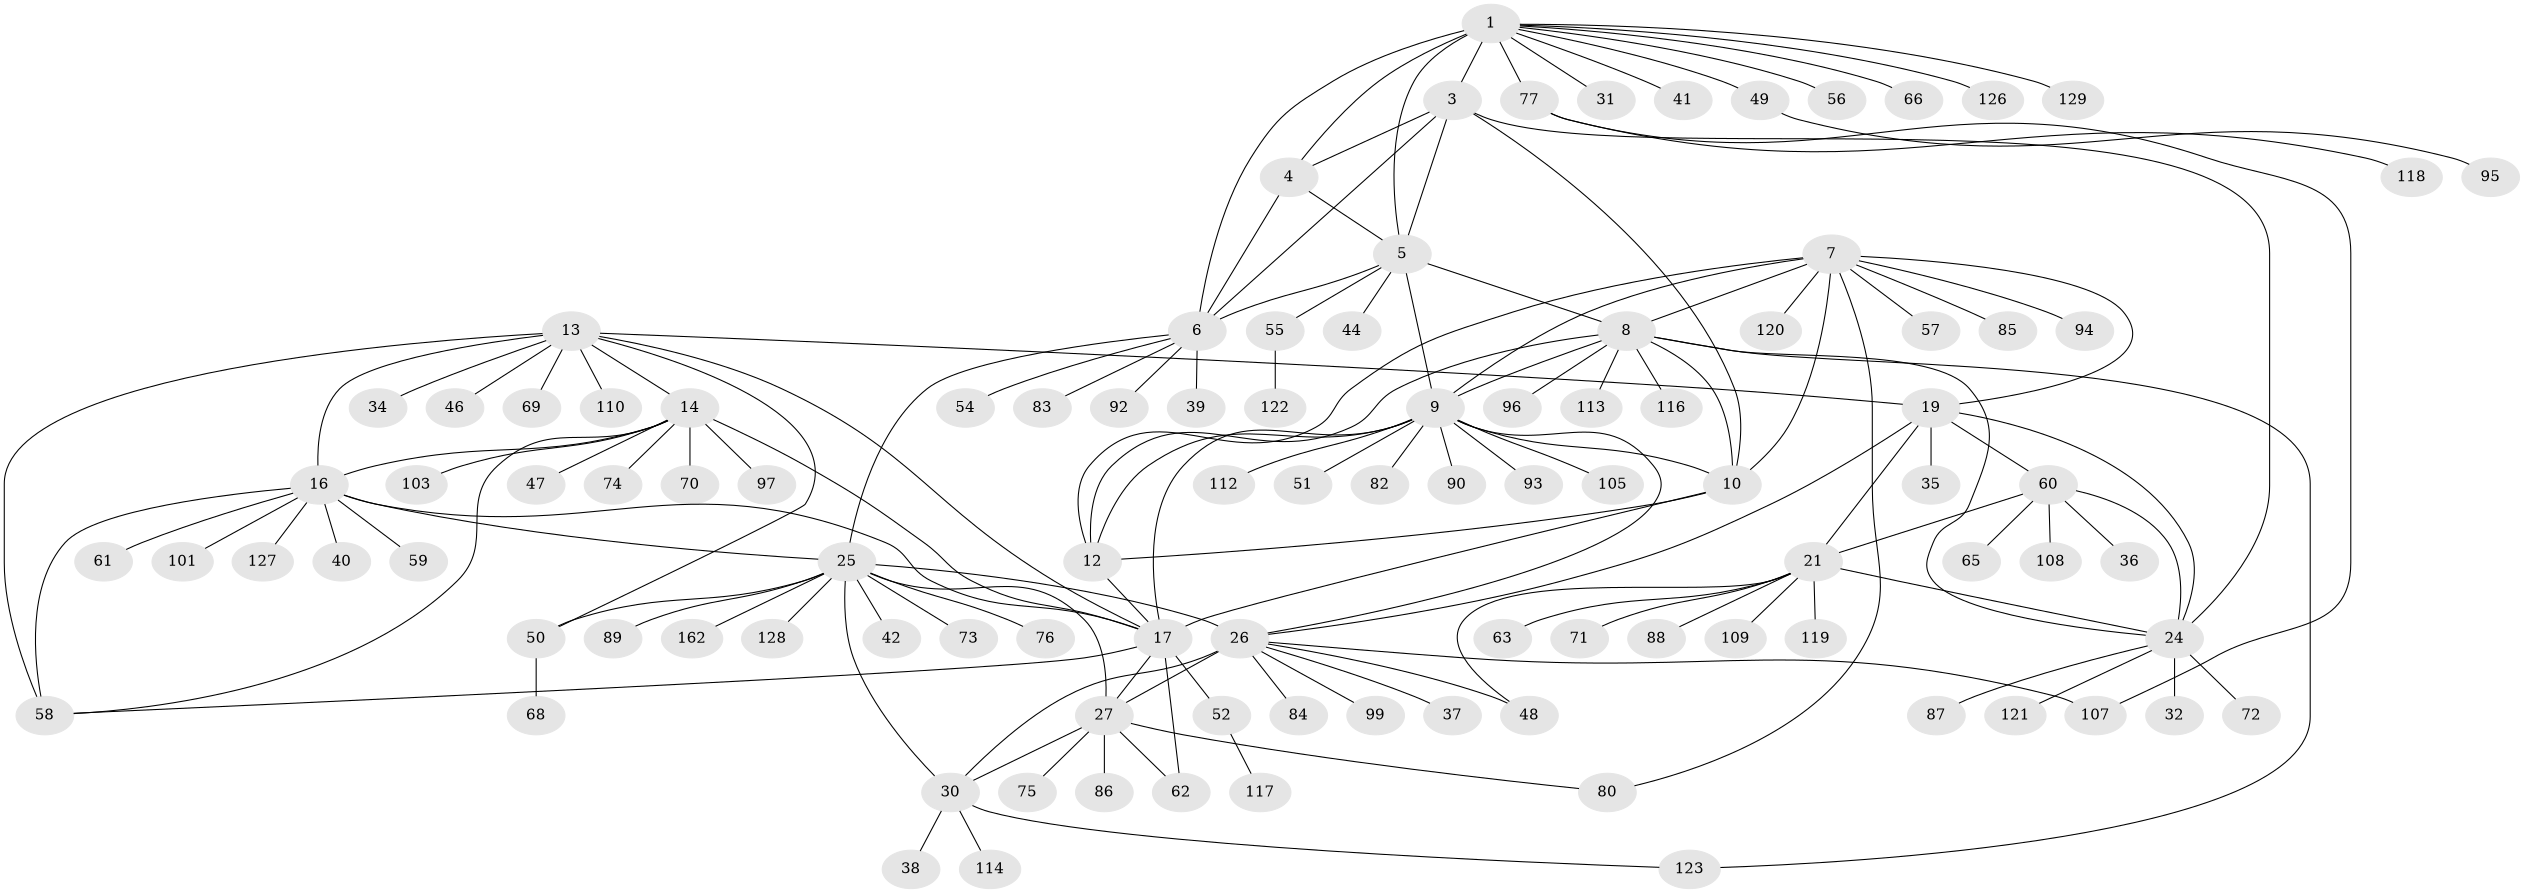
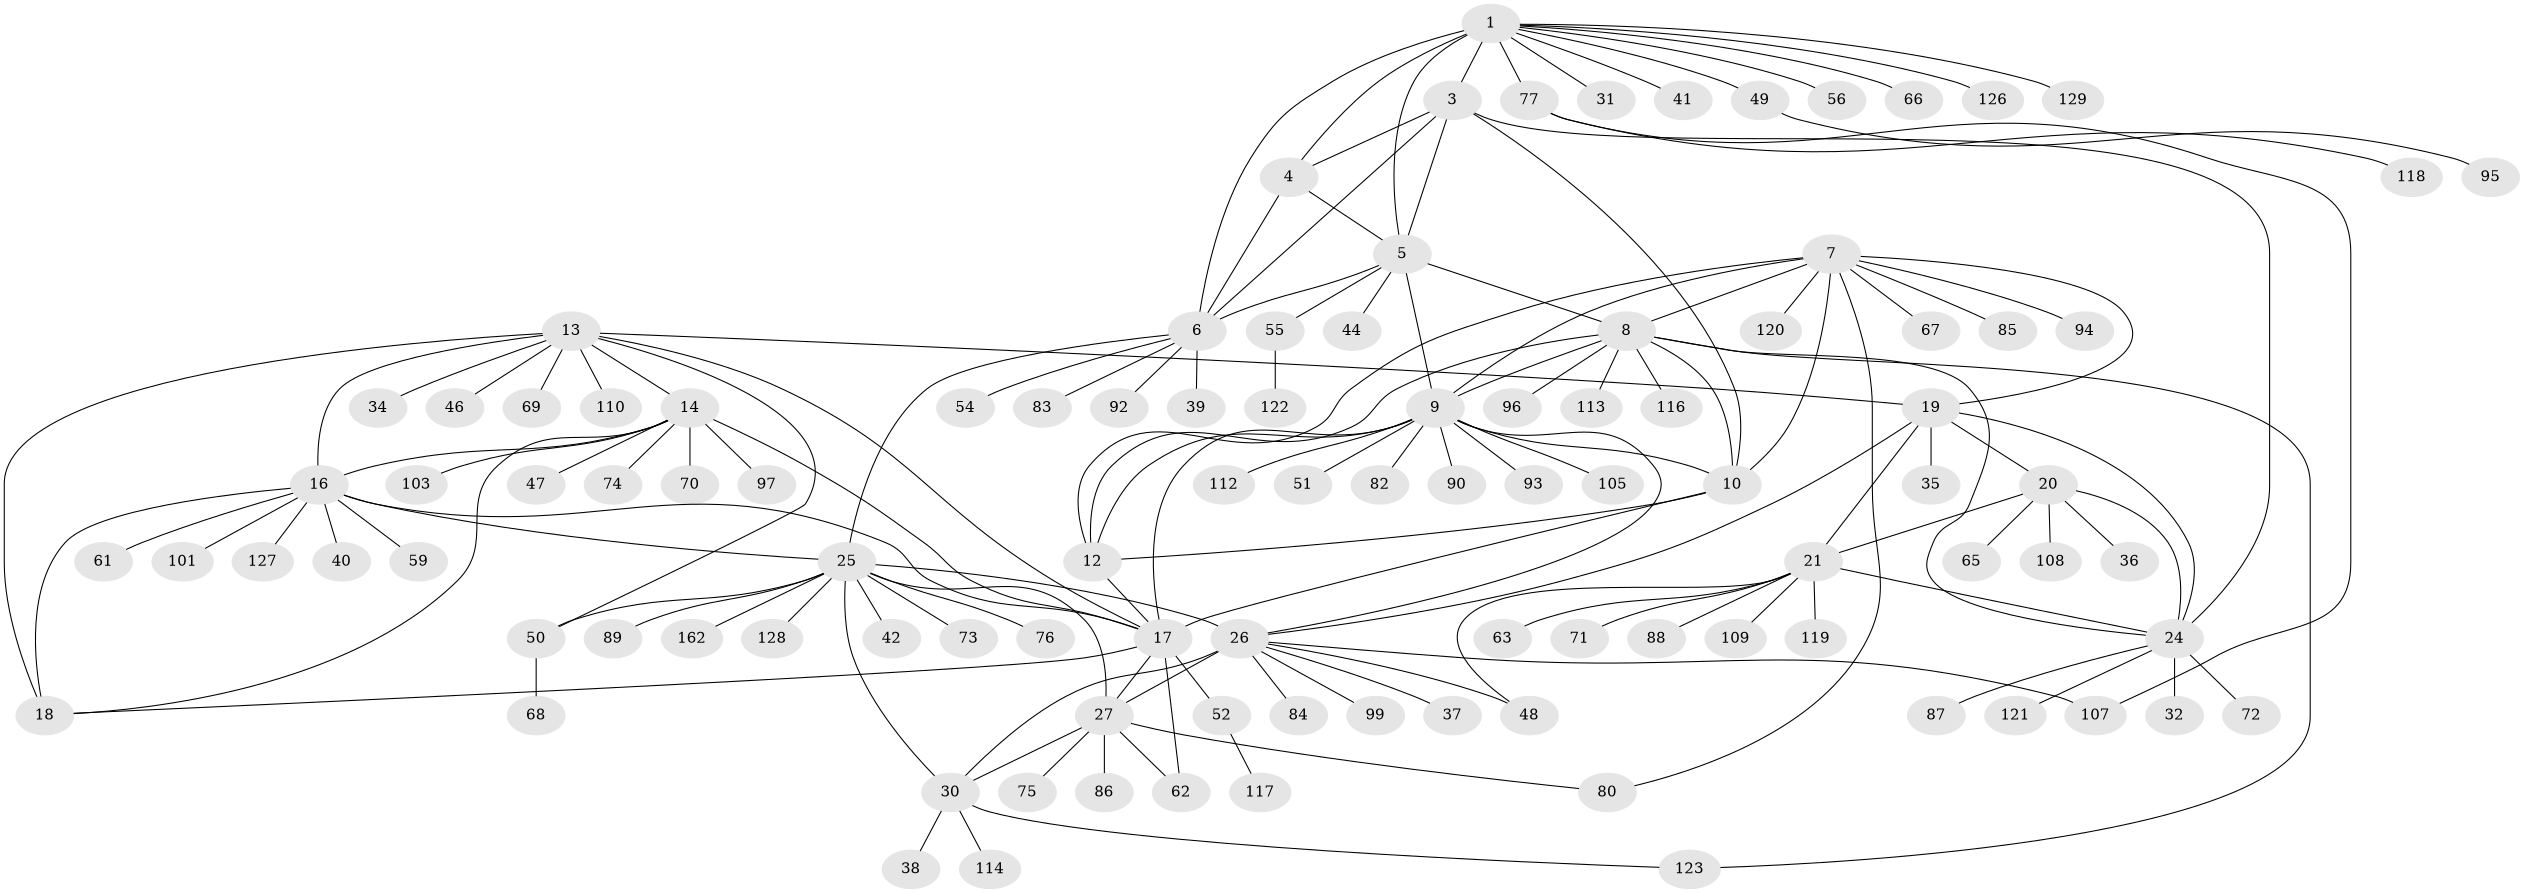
node "57": label "57" -> "67"
node "60": label "60" -> "20"
node "58": label "58" -> "18"
